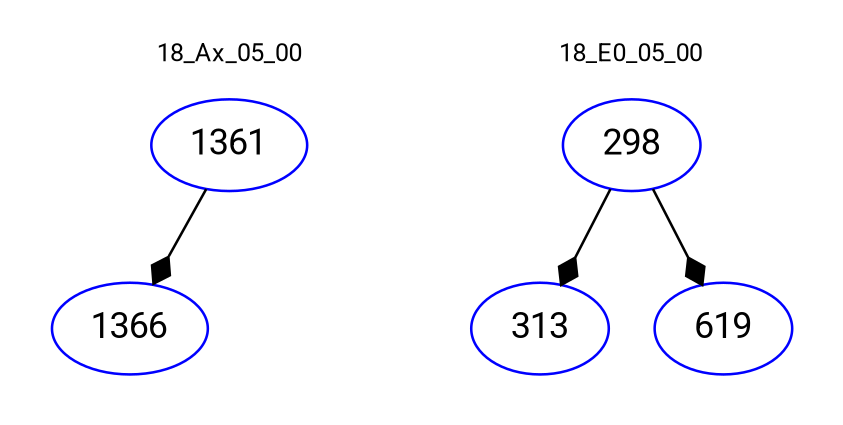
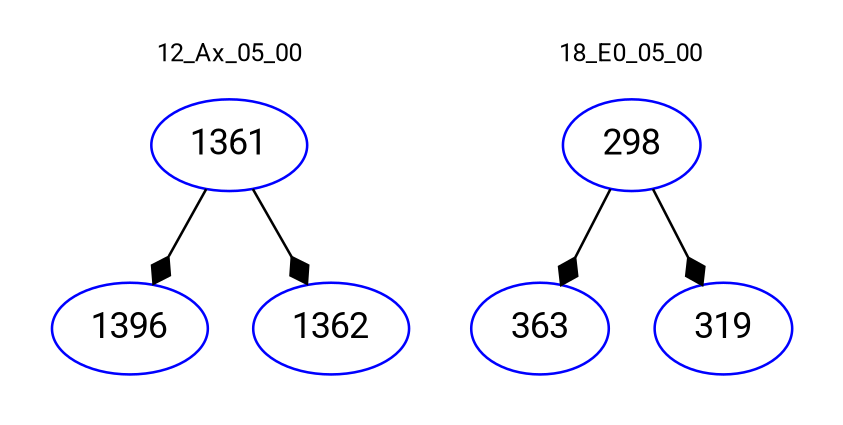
cluster "18_Ax_05_00": label "18_Ax_05_00" -> "12_Ax_05_00"
node "1366": label "1366" -> "1396"
node "1362": added
node "313": label "313" -> "363"
node "619": label "619" -> "319"
